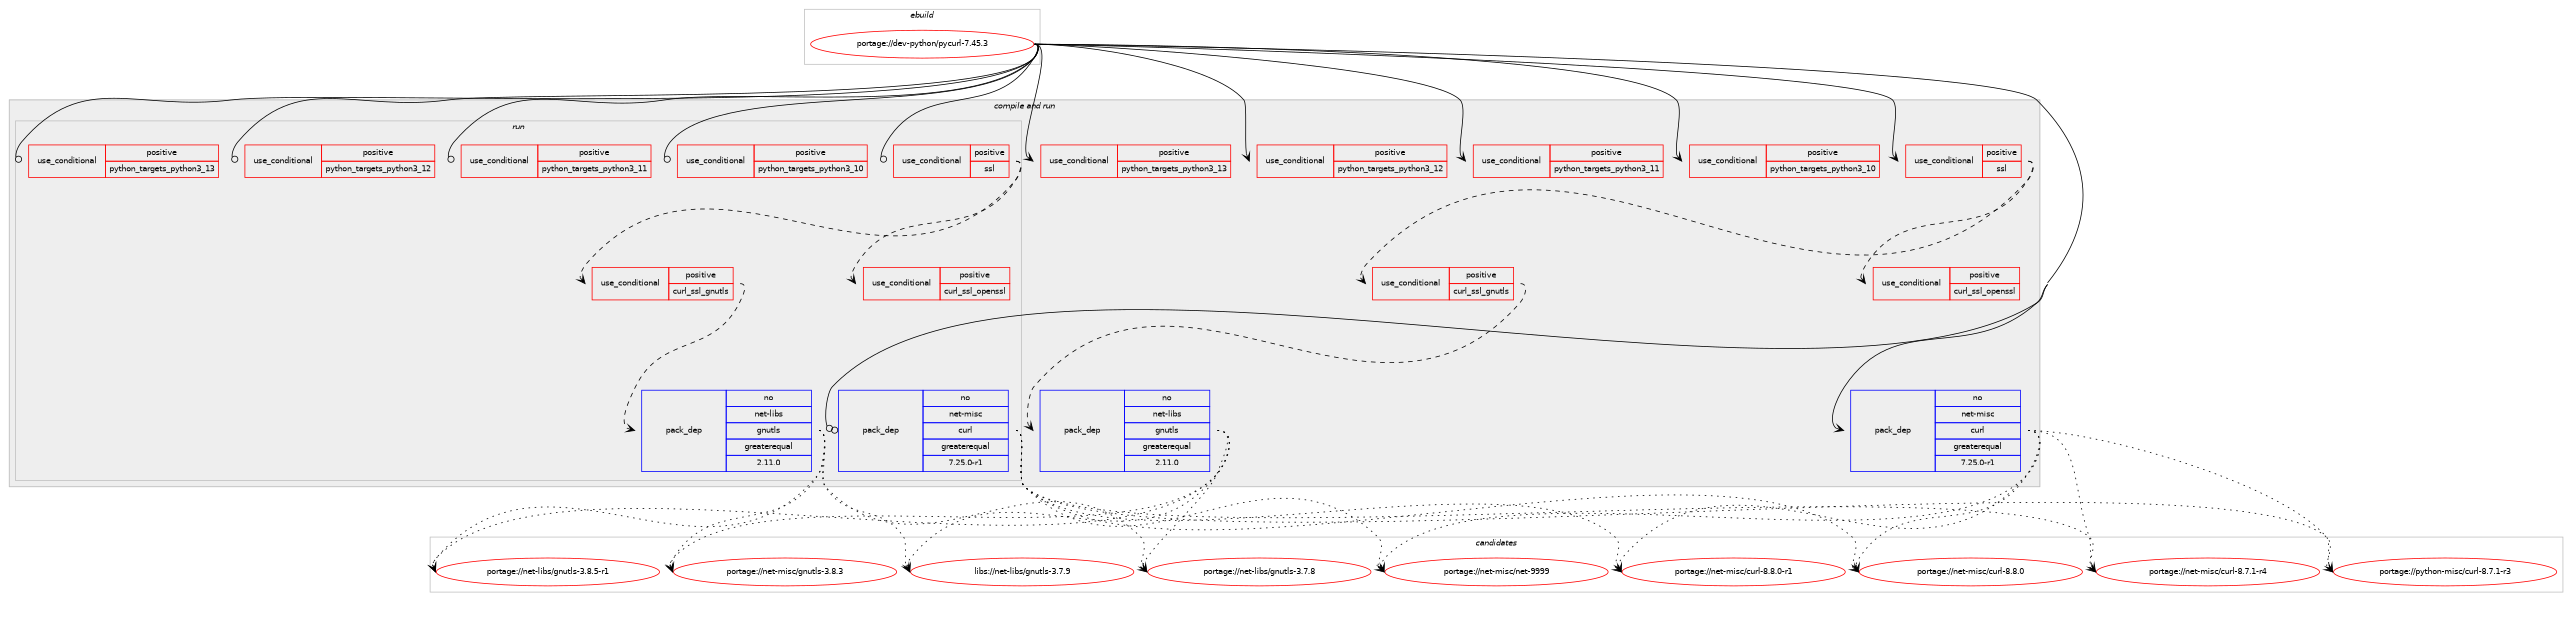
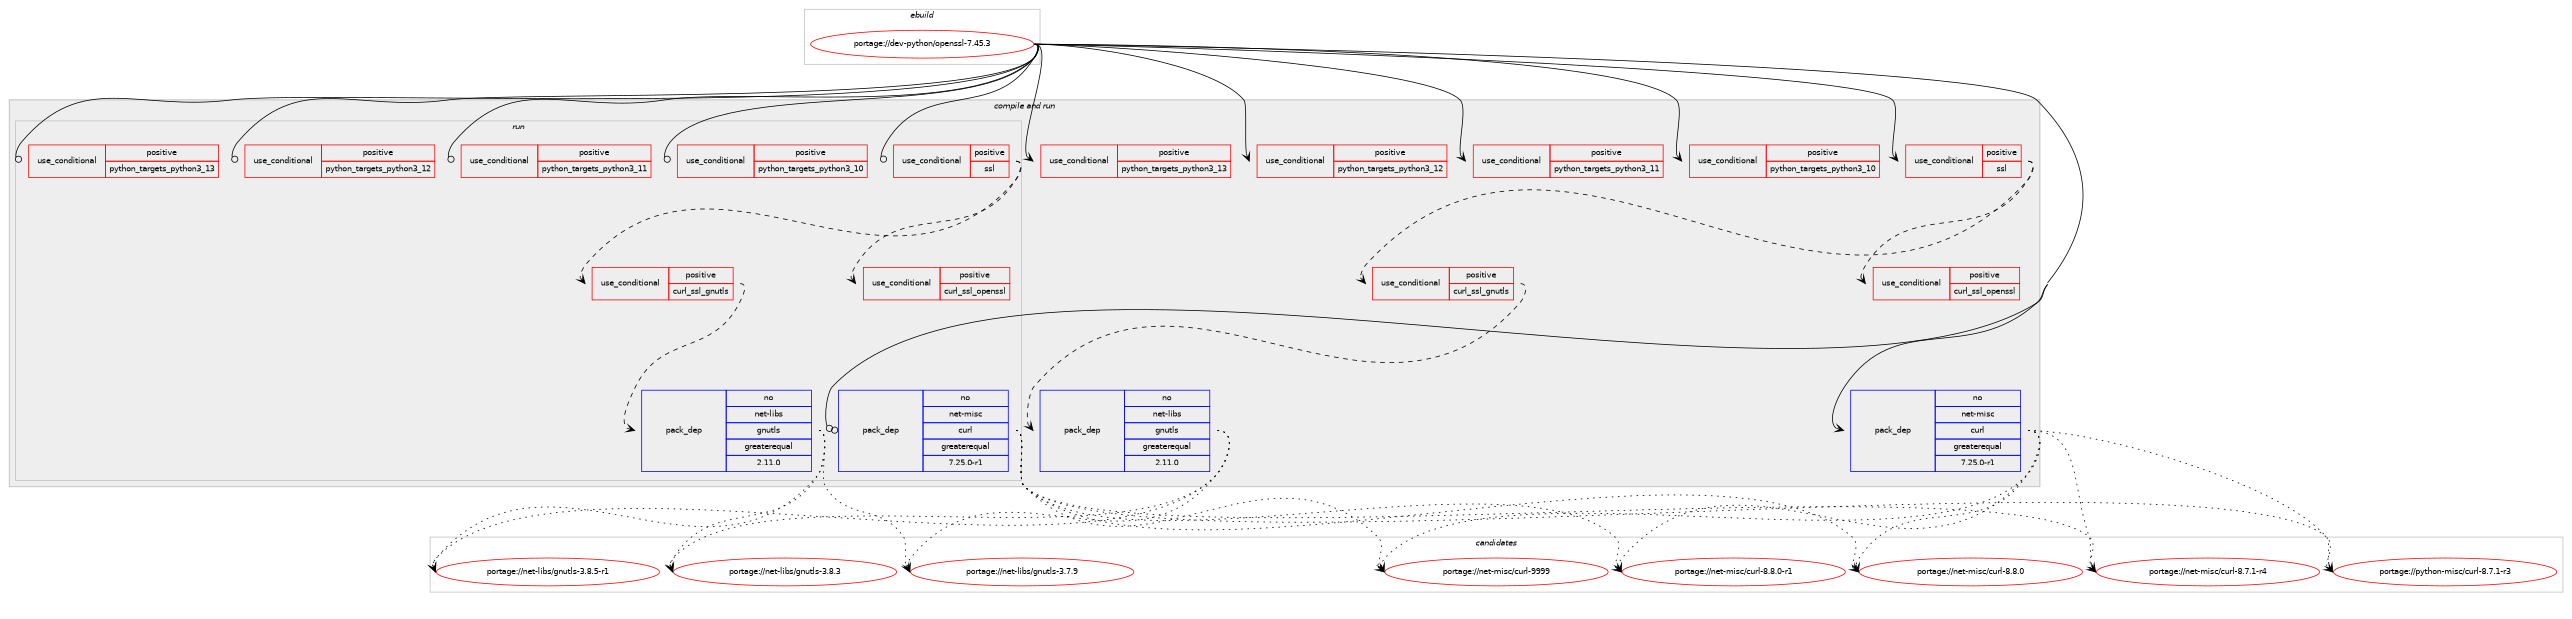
node "portage://dev-python/pycurl-7.45.3": label "portage://dev-python/pycurl-7.45.3" -> "portage://dev-python/openssl-7.45.3"
node "portage://net-misc/gnutls-3.8.3": label "portage://net-misc/gnutls-3.8.3" -> "portage://net-libs/gnutls-3.8.3"
node "libs://net-libs/gnutls-3.7.9": label "libs://net-libs/gnutls-3.7.9" -> "portage://net-libs/gnutls-3.7.9"
node "portage://net-libs/gnutls-3.7.8": removed
node "portage://net-misc/net-9999": label "portage://net-misc/net-9999" -> "portage://net-misc/curl-9999"
